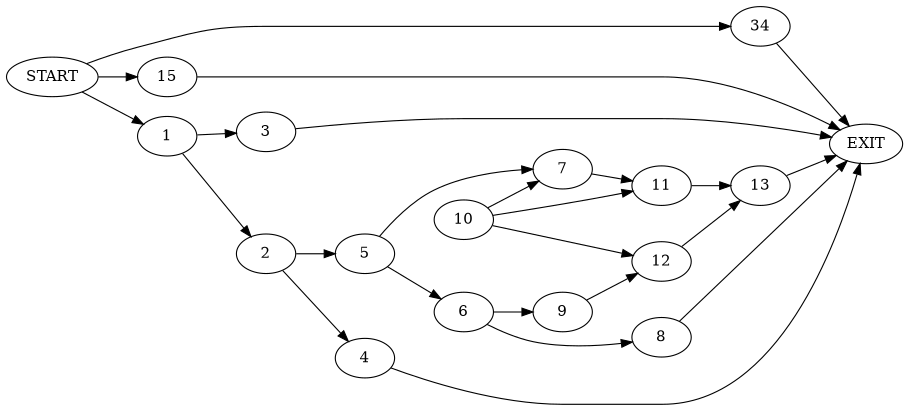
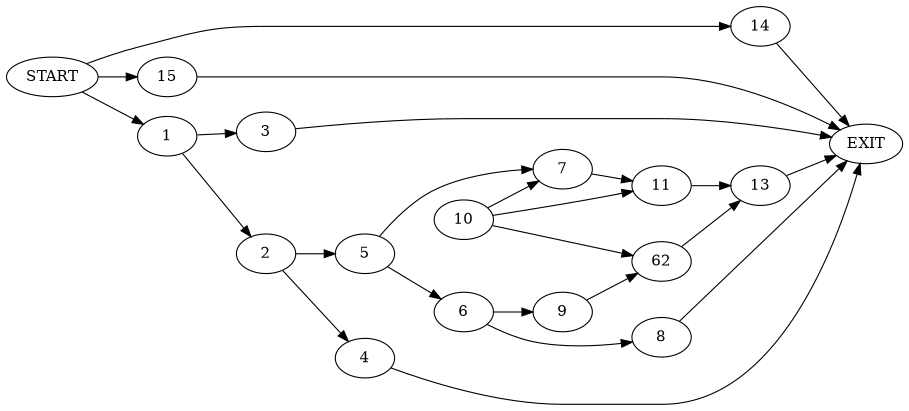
node "34": label "34" -> "14"
node "12": label "12" -> "62"
